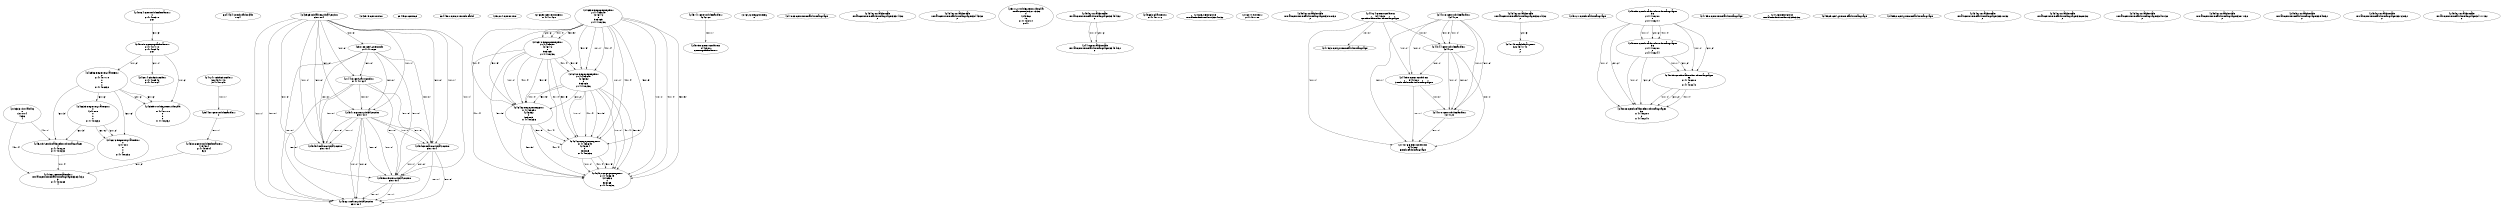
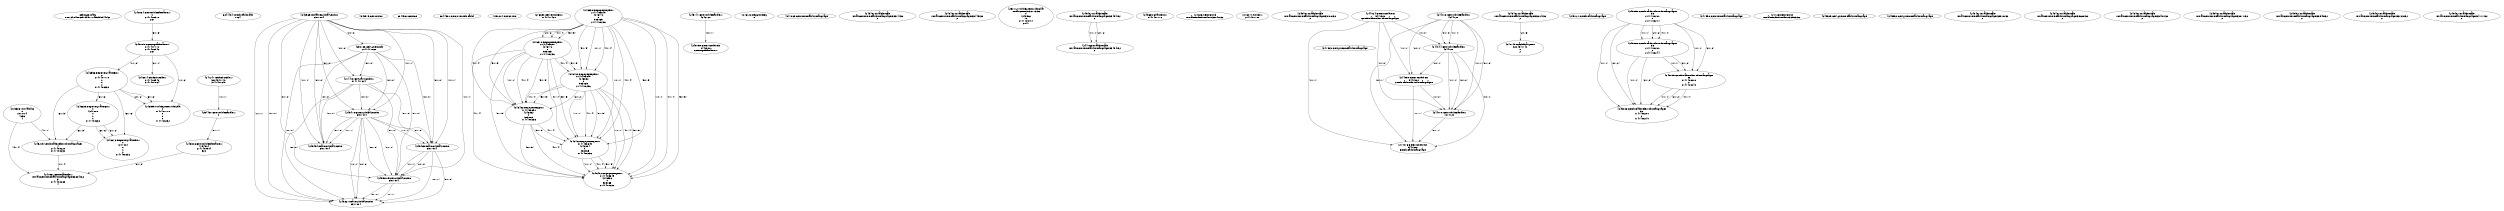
node "6850628.main 00013b0490c8d79ad771da5d99544dc2": added
edge "4244024.GetProcAddress 9441320 GetThreadPreferredUILanguages" -> "4247923.GetSystemDefaultUILanguage": now "4244024.GetProcAddress 9441320 GetThreadPreferredUILanguages" -> "4244070.GetModuleHandleW 4244120"
